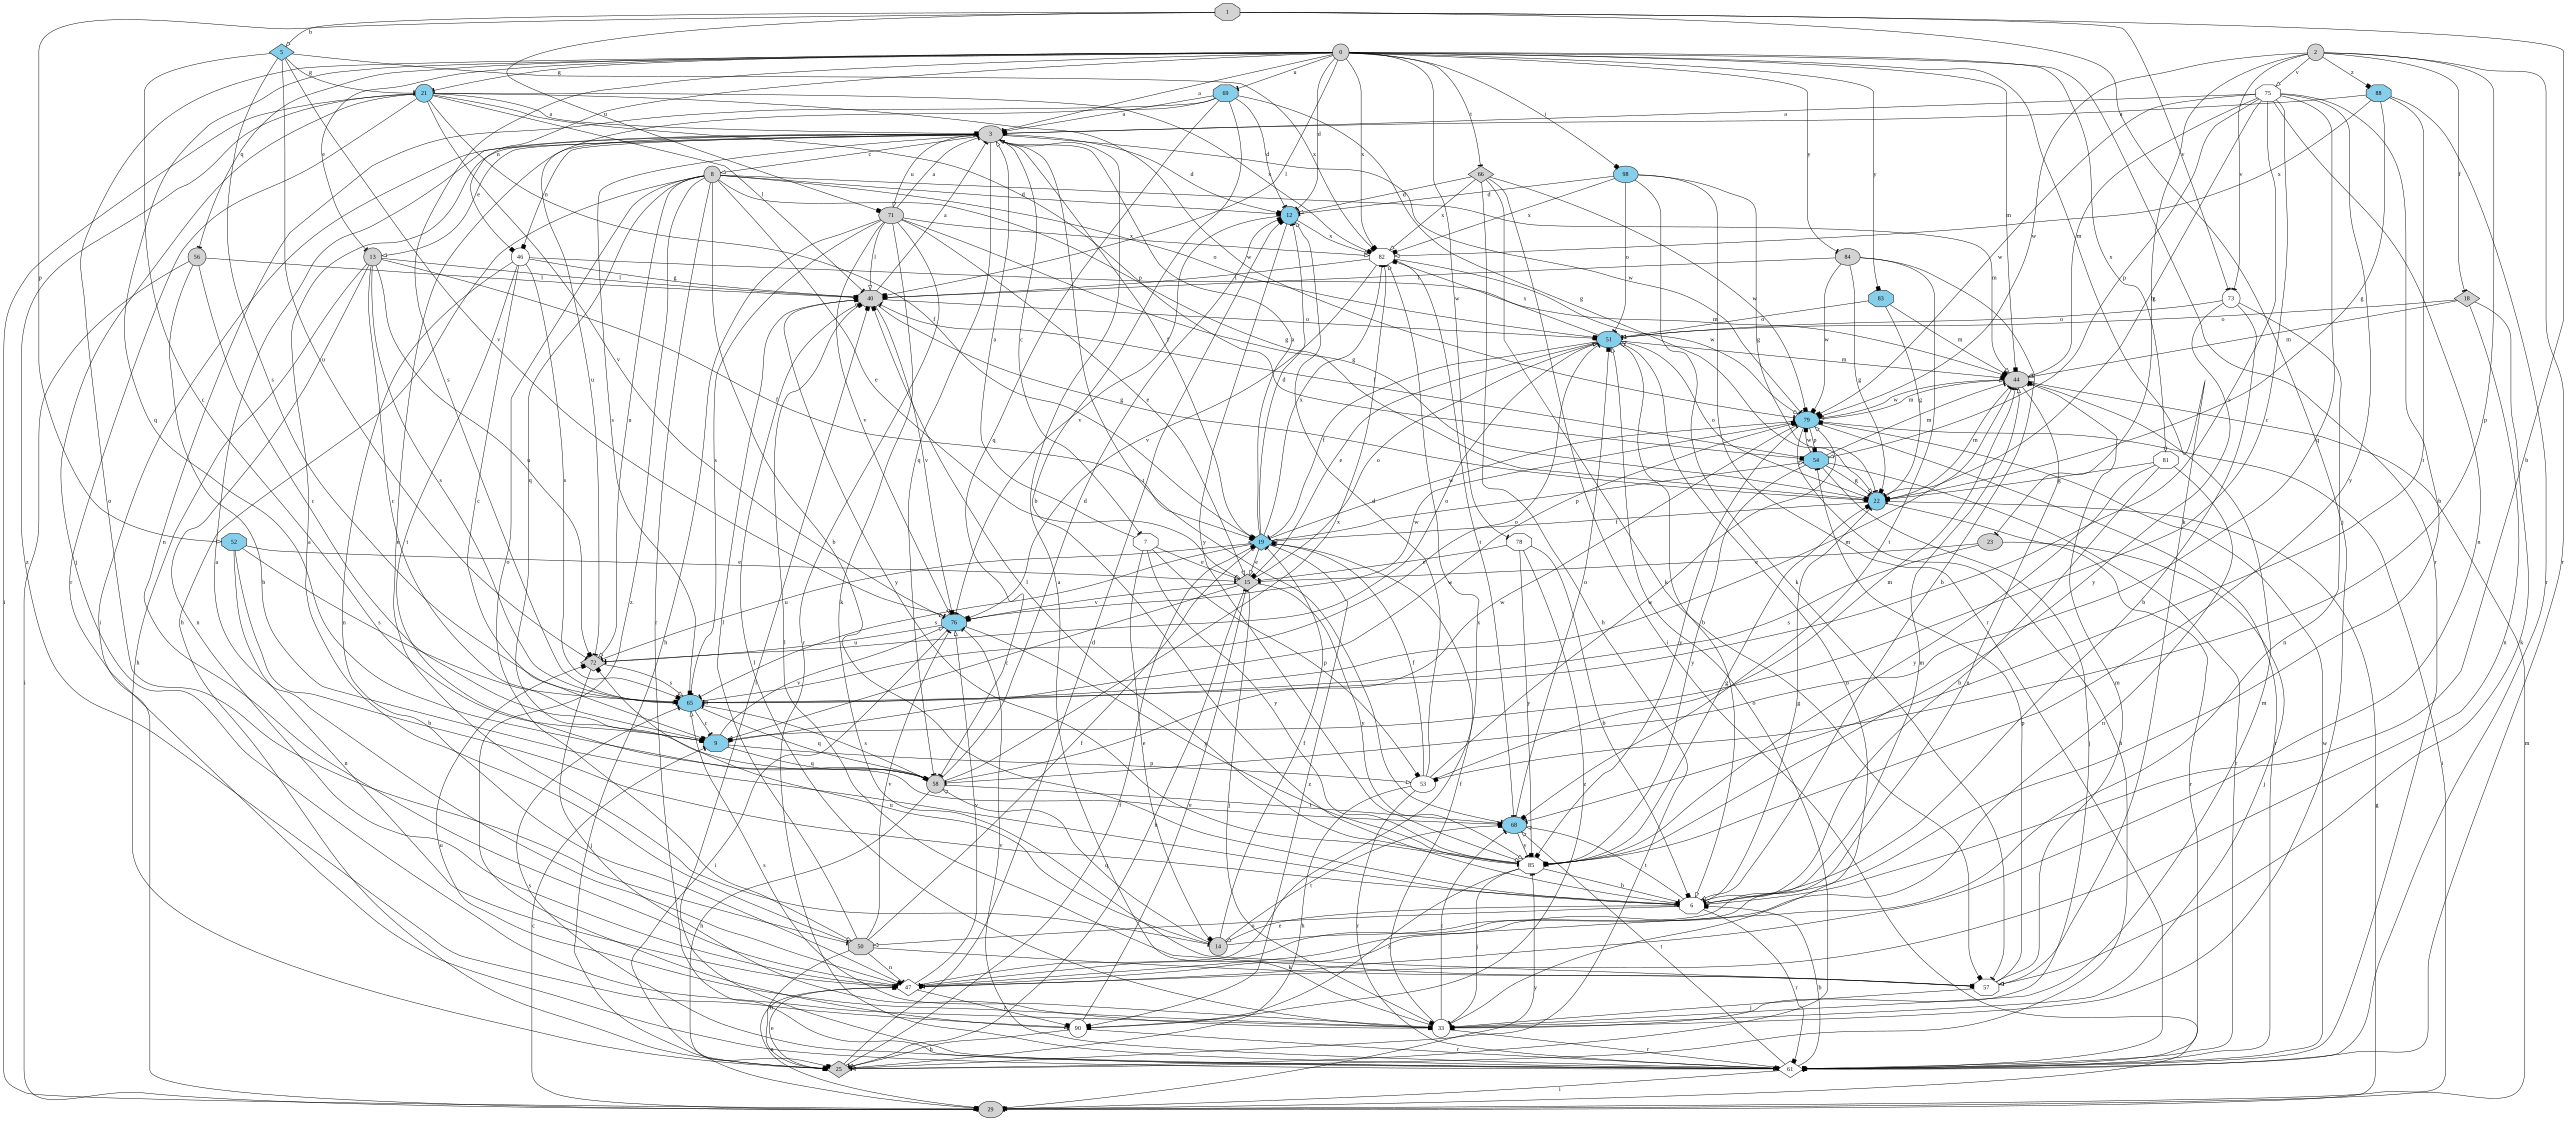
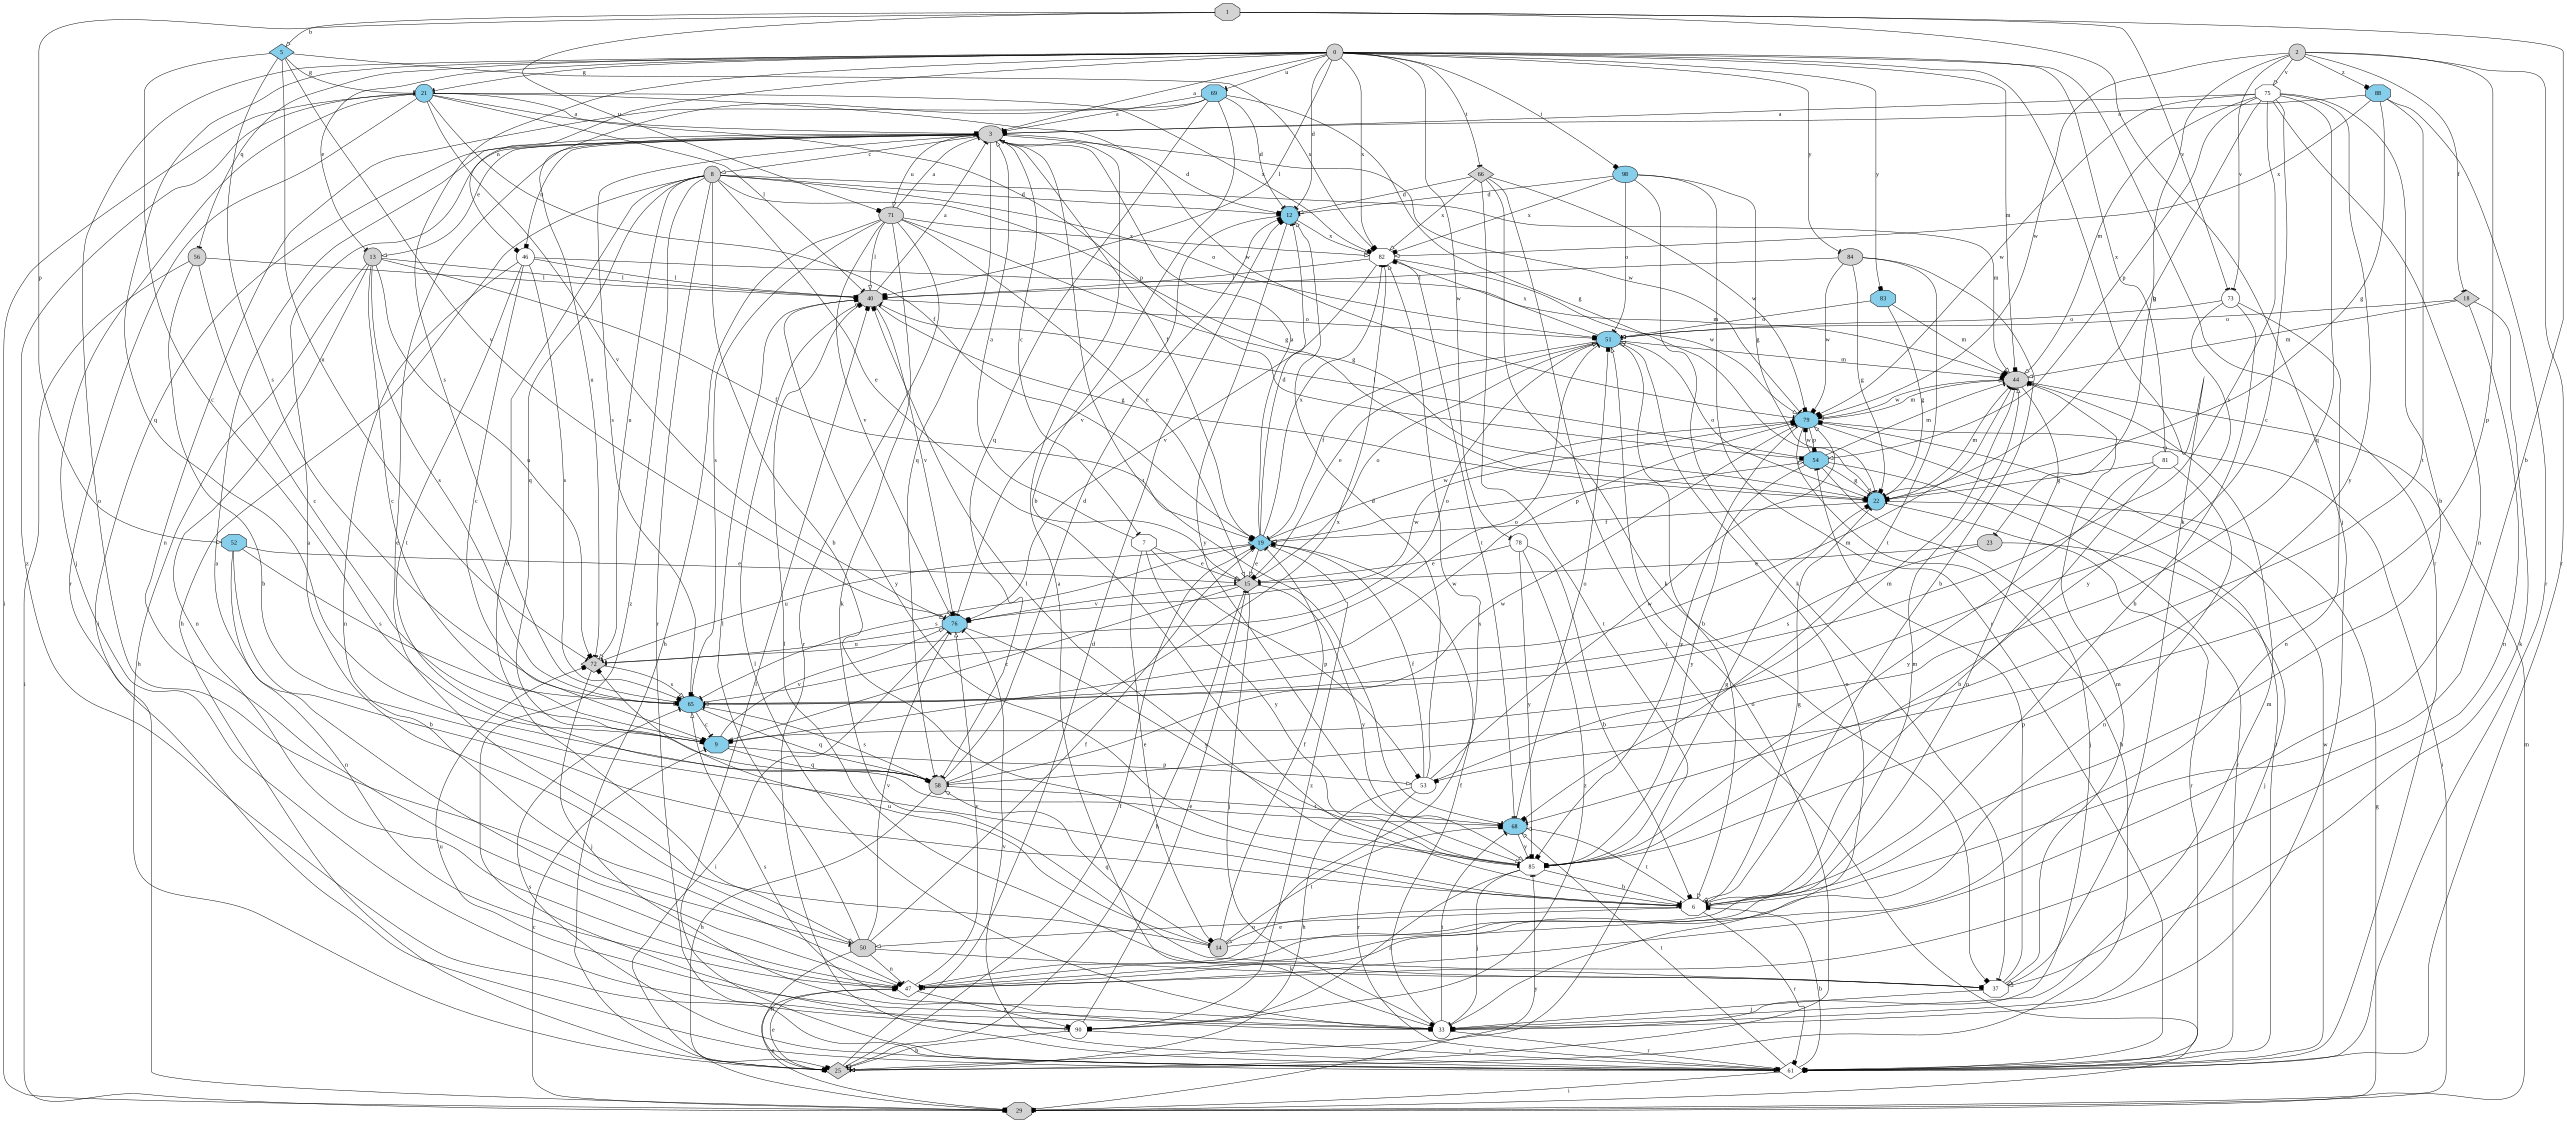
edge "46" -> "40": label "g" -> "l"
node "78": shape octagon -> circle
edge "66" -> "25": label "h" -> "t"
node "57": label "57" -> "37"
node "29": shape ellipse -> octagon
